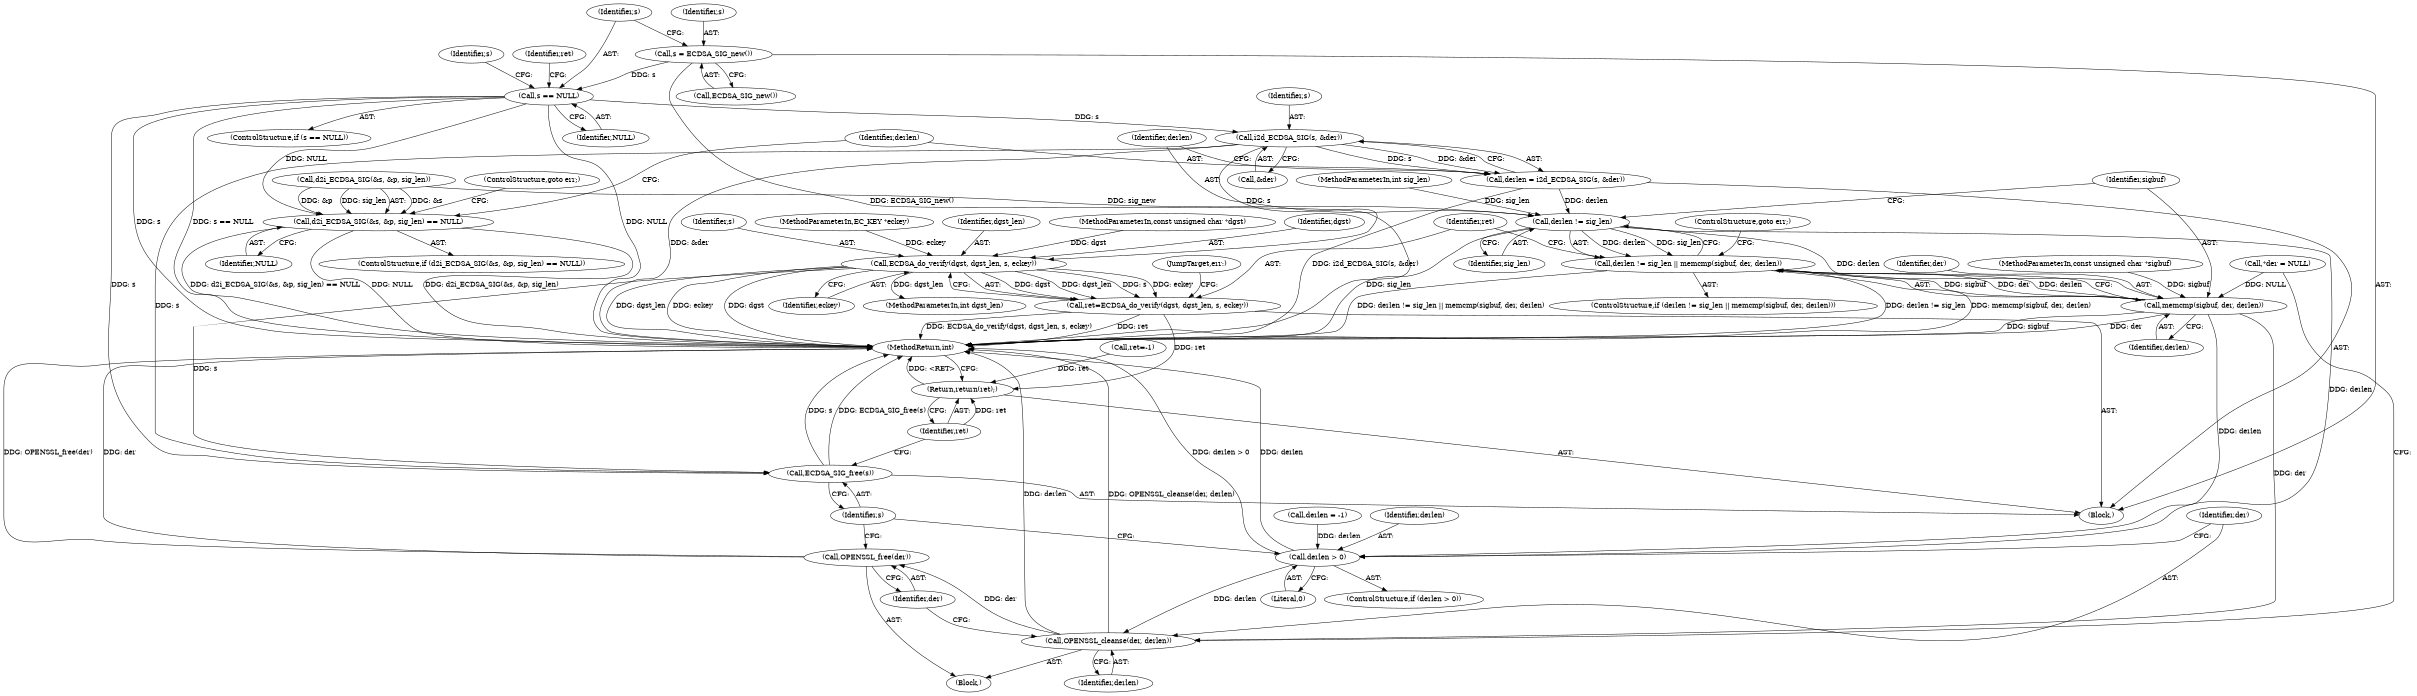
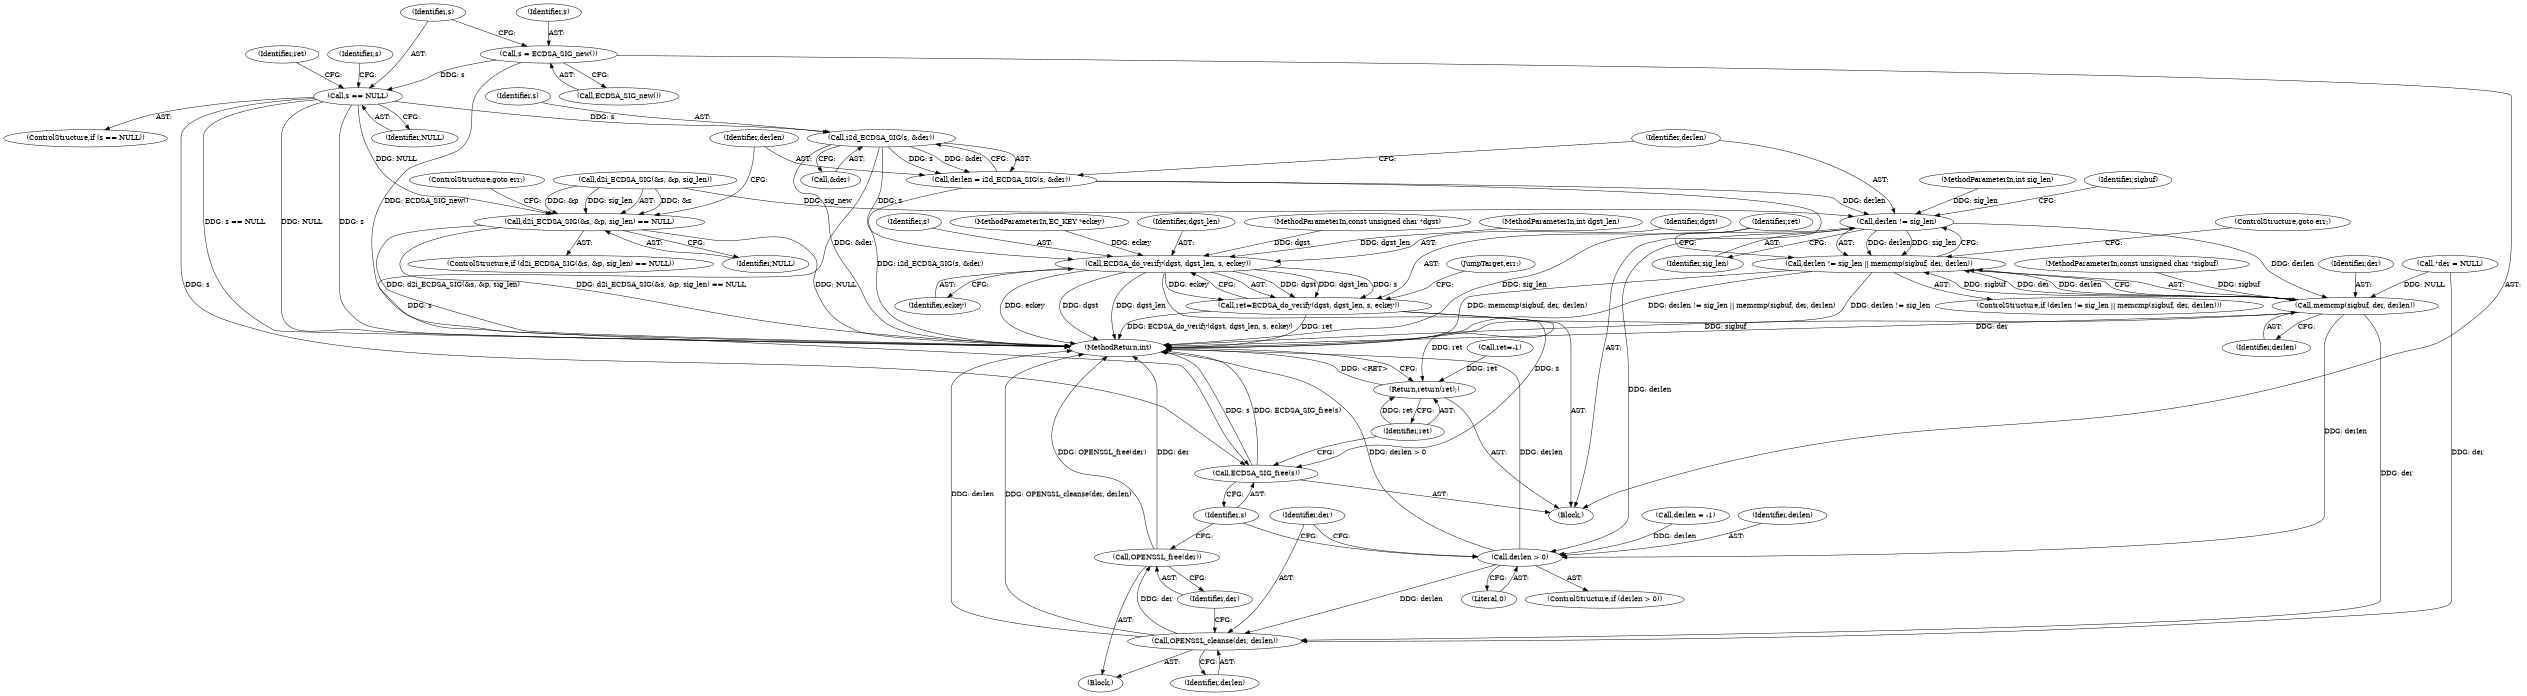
edge "(Identifier,sigbuf)" -> "(Call,memcmp(sigbuf, der, derlen))": removed, label "AST:"
edge "(Call,ECDSA_do_verify(dgst, dgst_len, s, eckey))" -> "(MethodParameterIn,int dgst_len)": reversed
edge "(Call,*der = NULL)" -> "(Call,OPENSSL_cleanse(der, derlen))": label "CFG: " -> "DDG: der"
